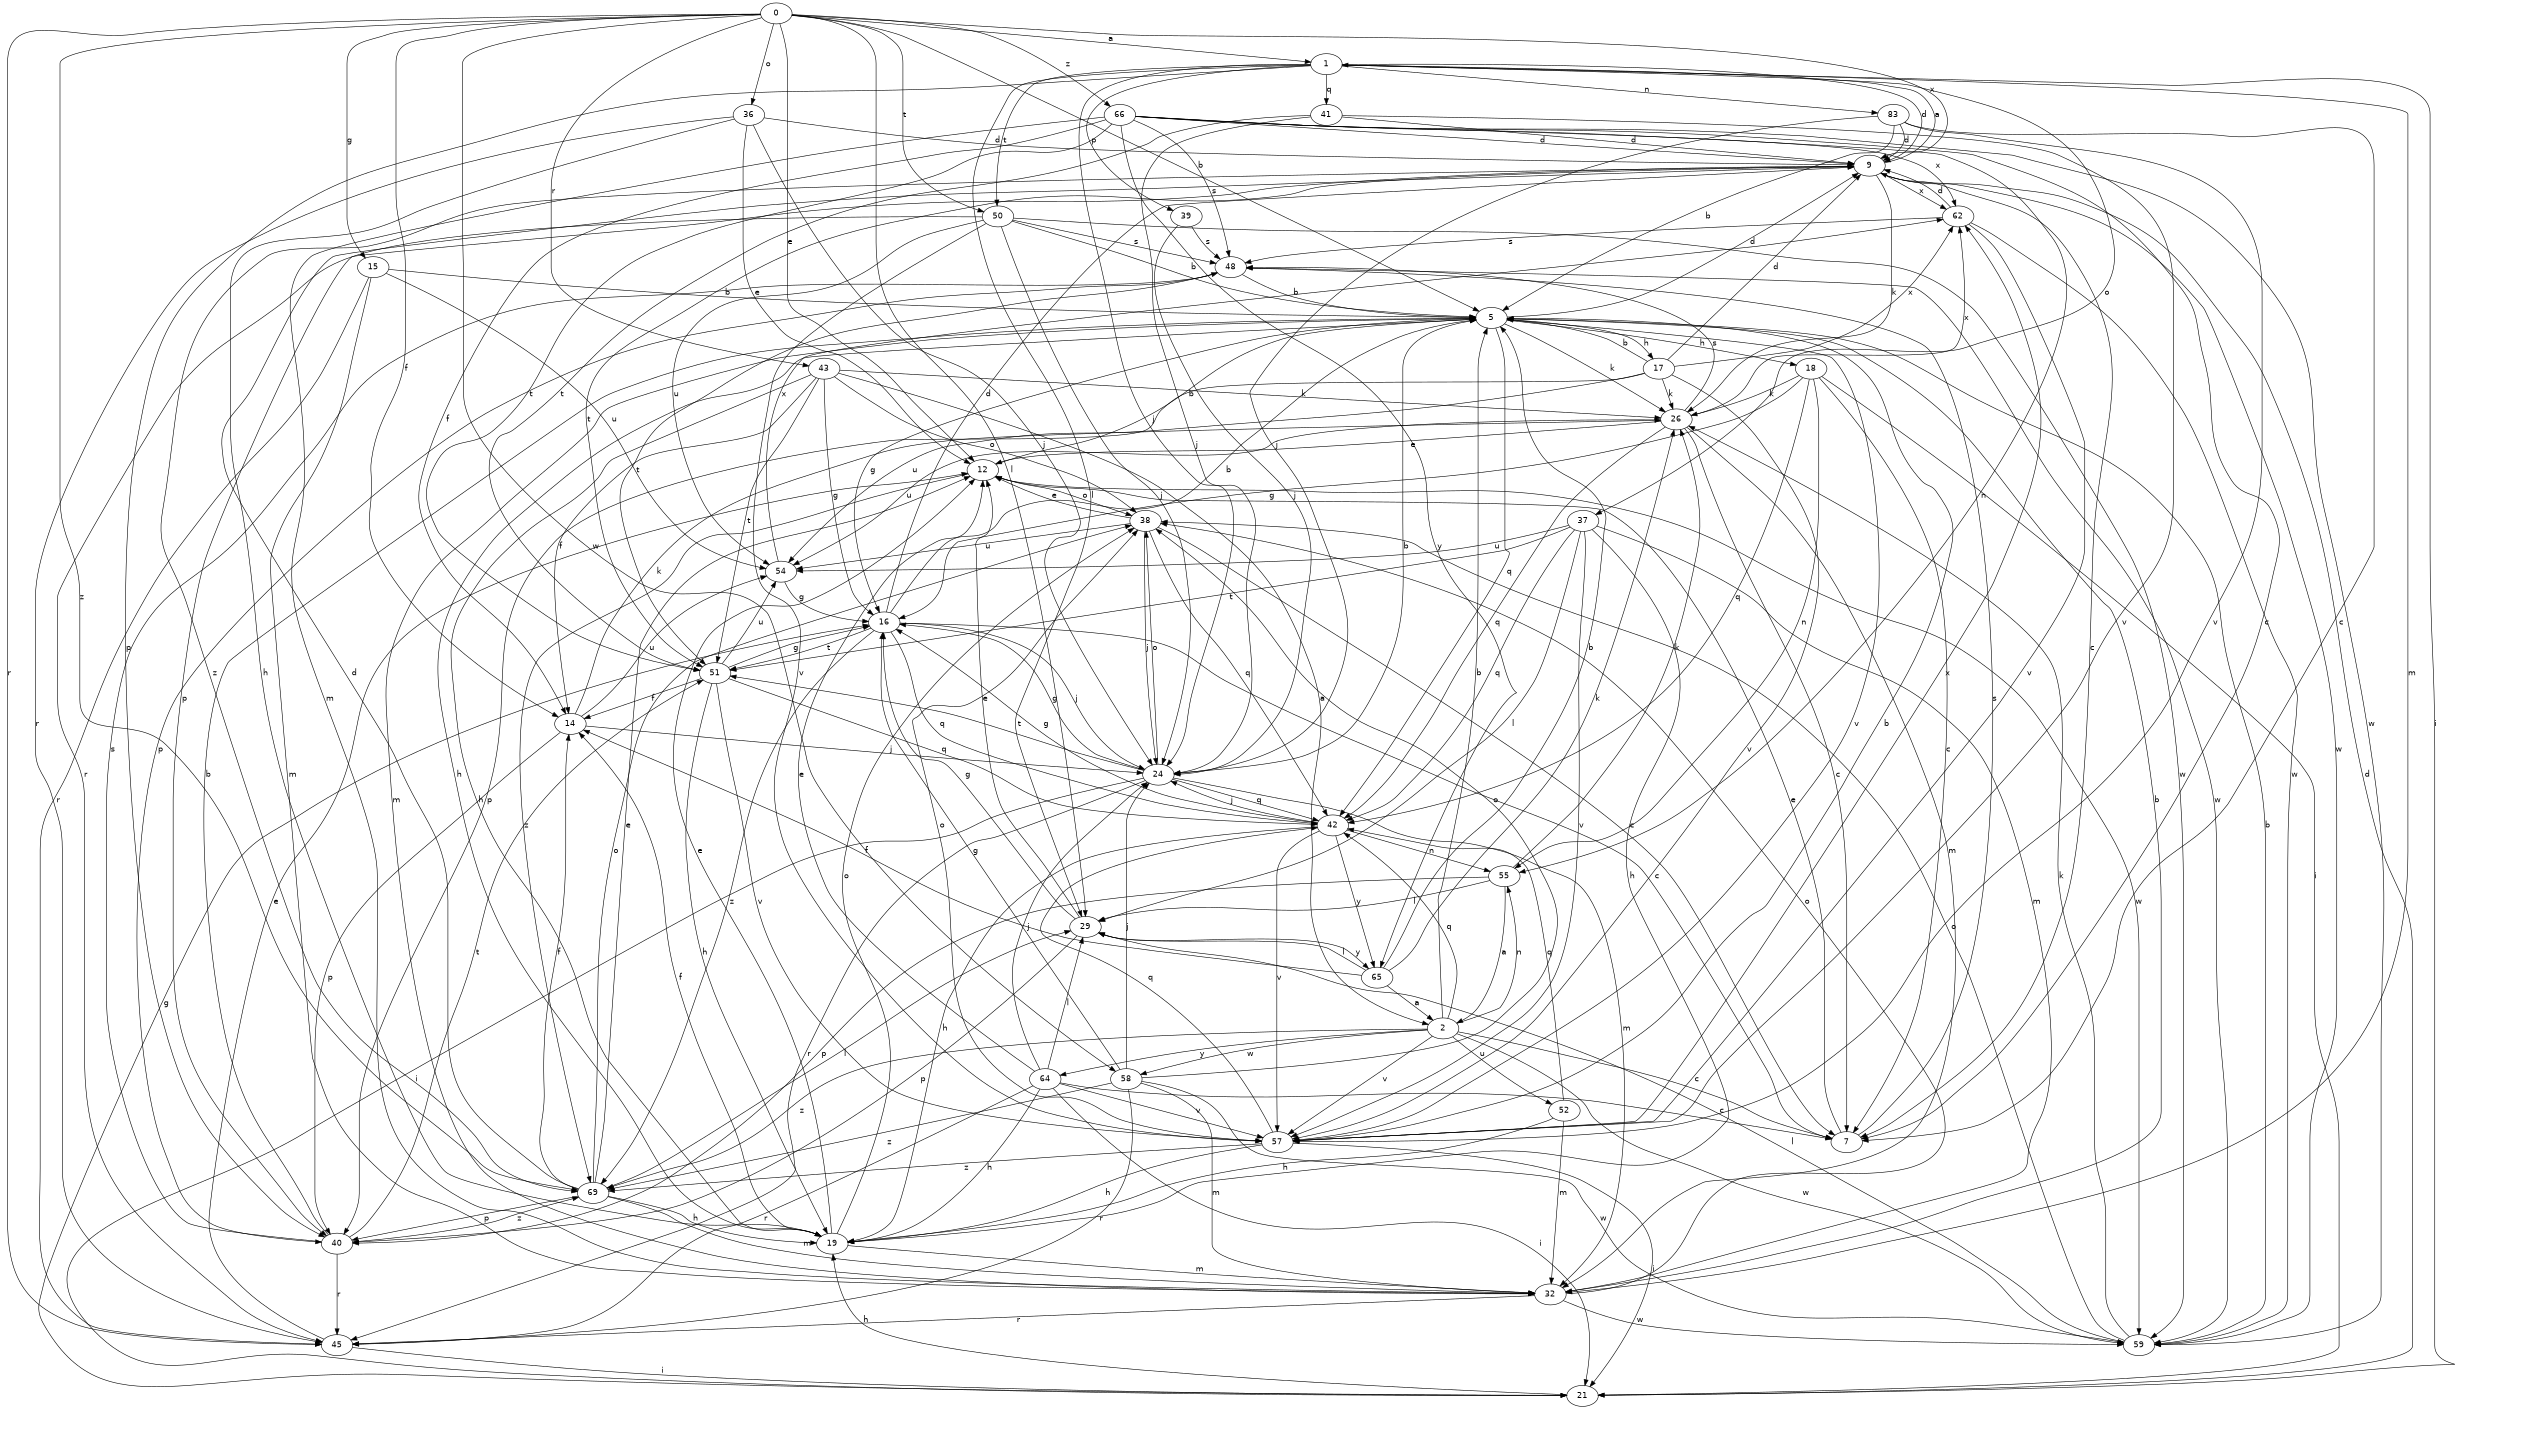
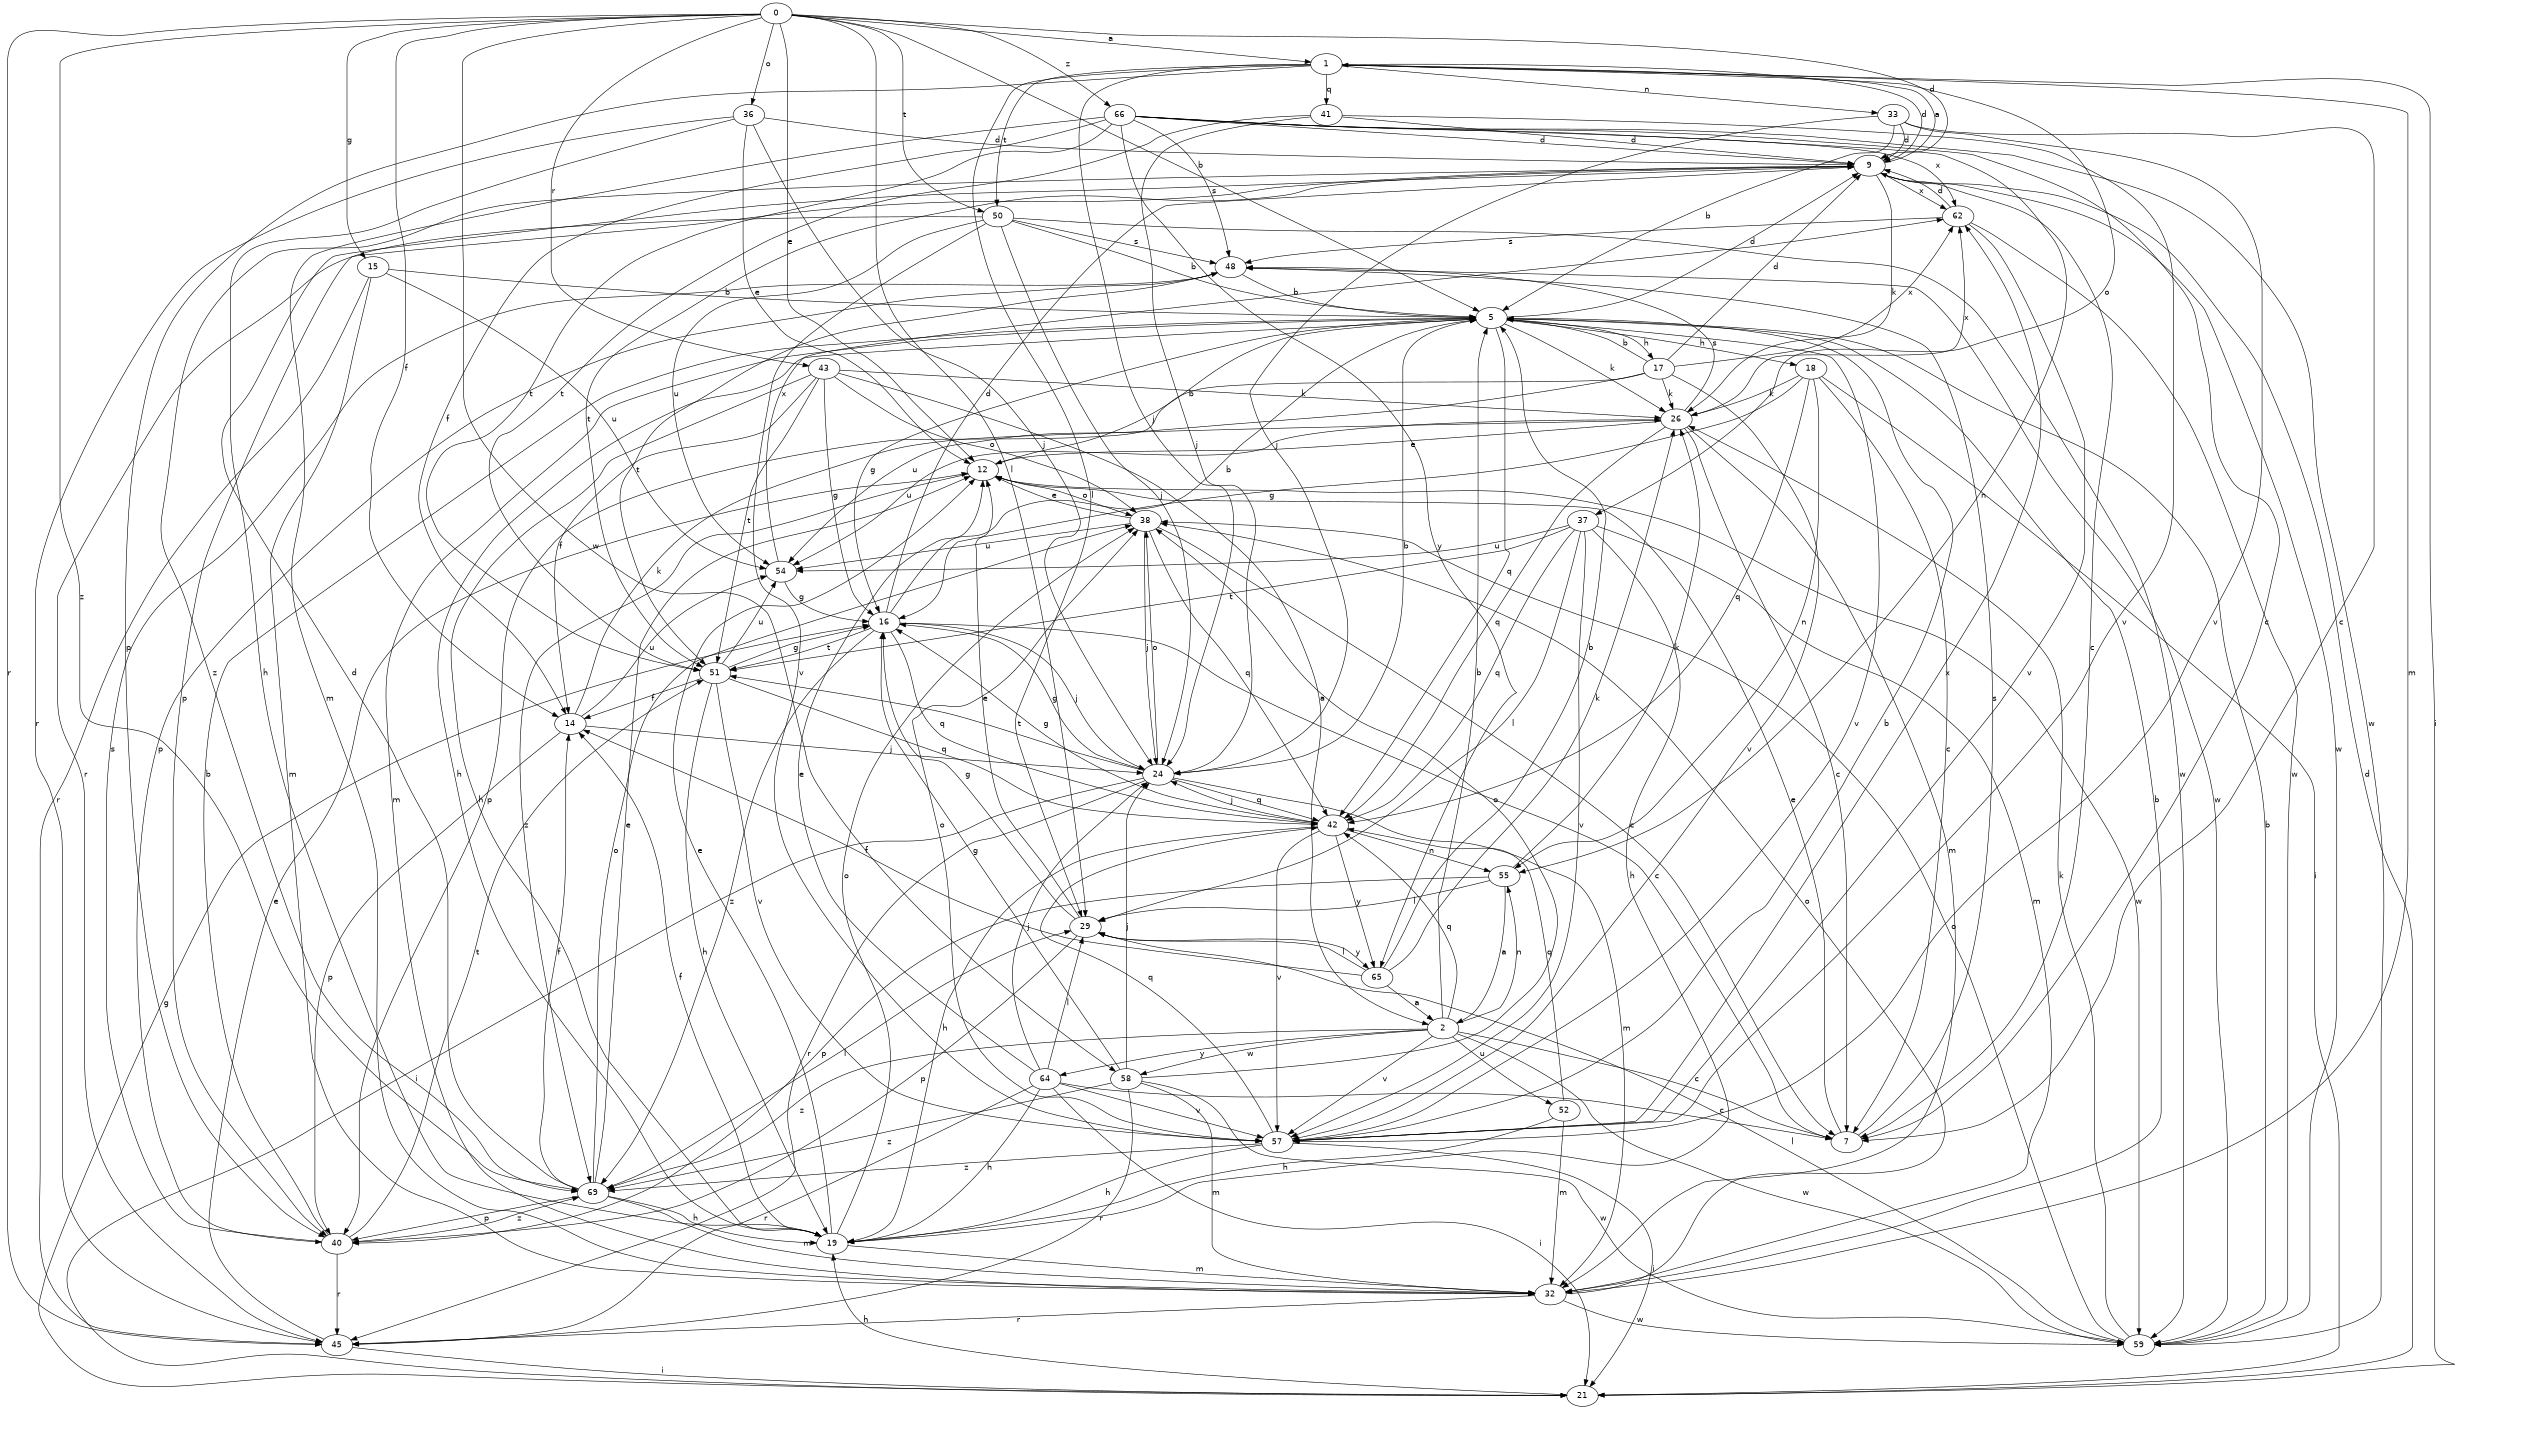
edge "0" -> "9": label "x" -> "d"
node "83": label "83" -> "33"
node "39": removed
